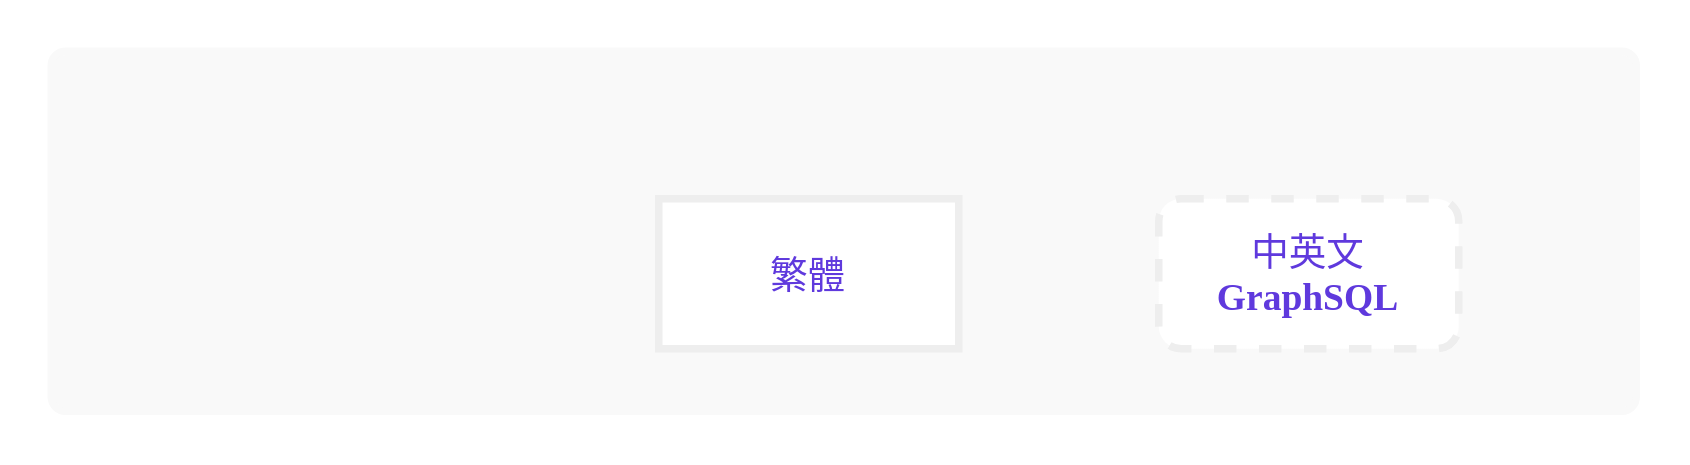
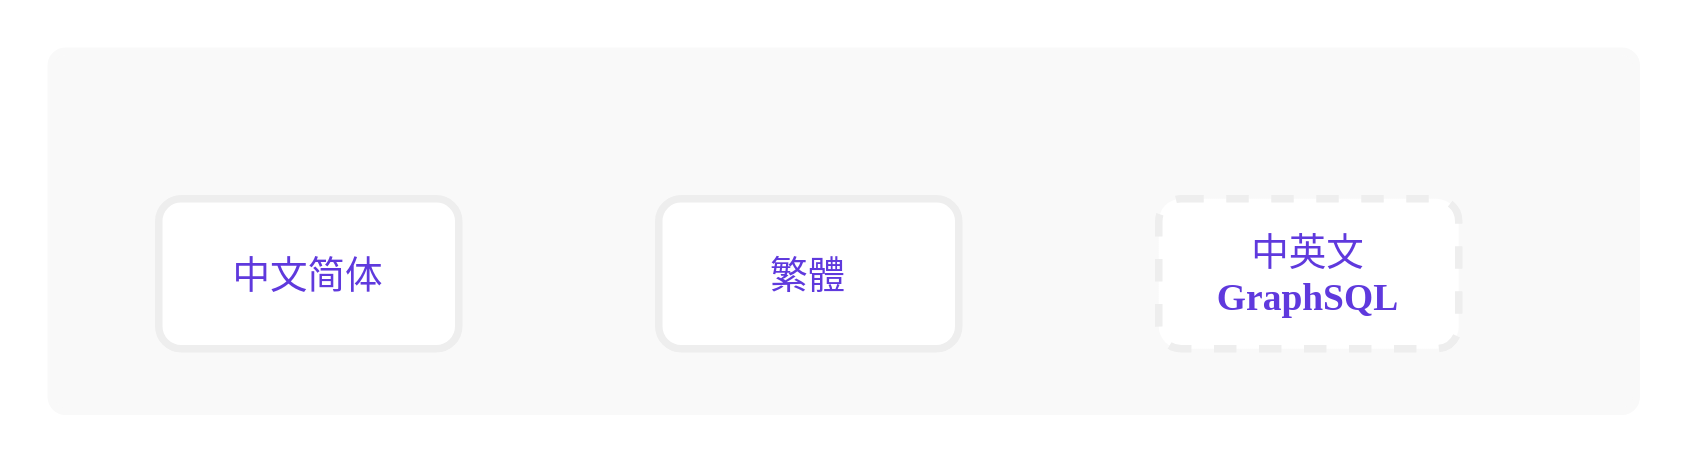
node "中文简体": added
node "繁體": shape rectangle -> rounded rectangle
